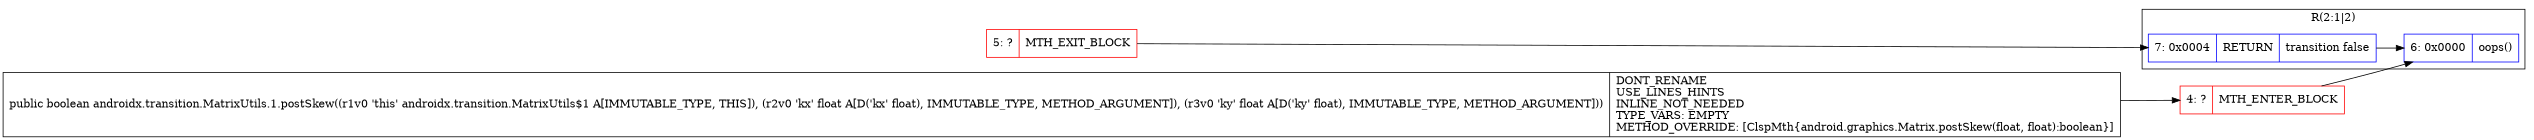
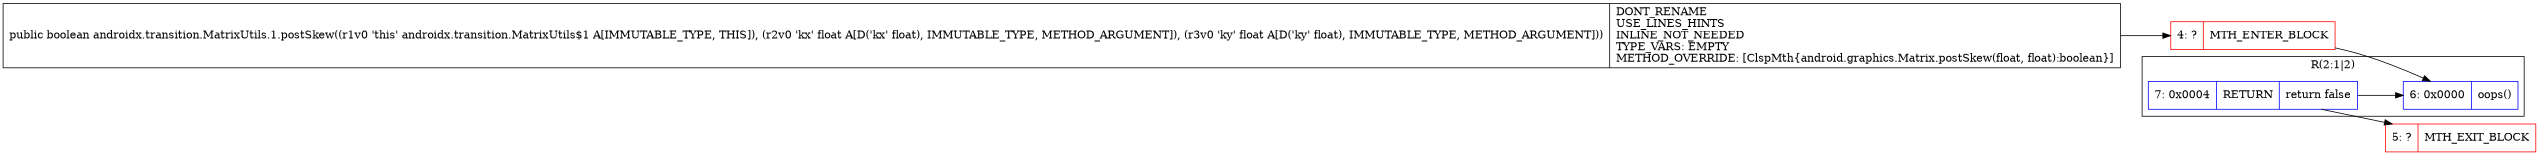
edge "5: ?" -> "7: 0x0004": reversed
node "7: 0x0004": text "transition false" -> "return false"
